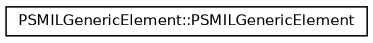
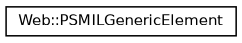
node "PSMILGenericElement::PSMILGenericElement": label "PSMILGenericElement::PSMILGenericElement" -> "Web::PSMILGenericElement"
